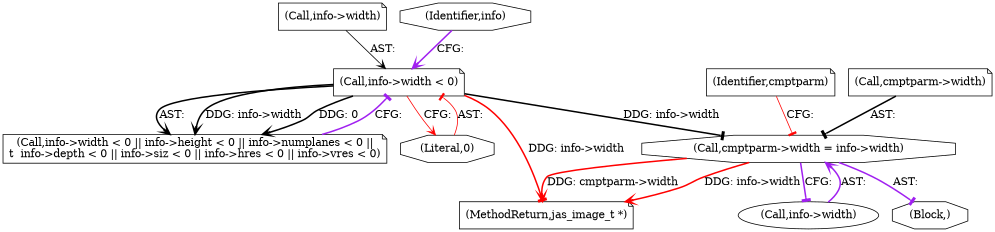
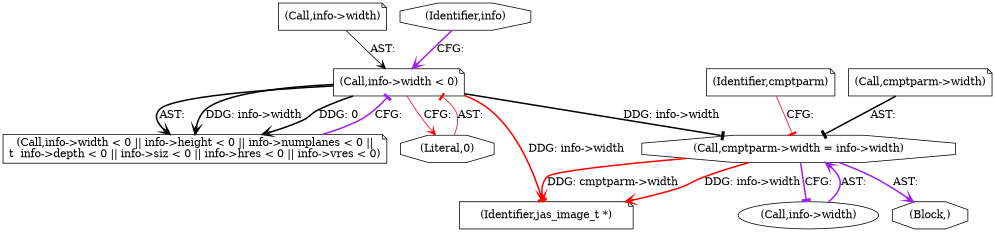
edge "(Call,cmptparm->width = info->width)" -> "(Block,)": arrowhead tee -> vee
node "(MethodReturn,jas_image_t *)": label "(MethodReturn,jas_image_t *)" -> "(Identifier,jas_image_t *)"
